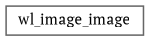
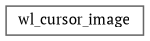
node "wl_image_image": label "wl_image_image" -> "wl_cursor_image"
